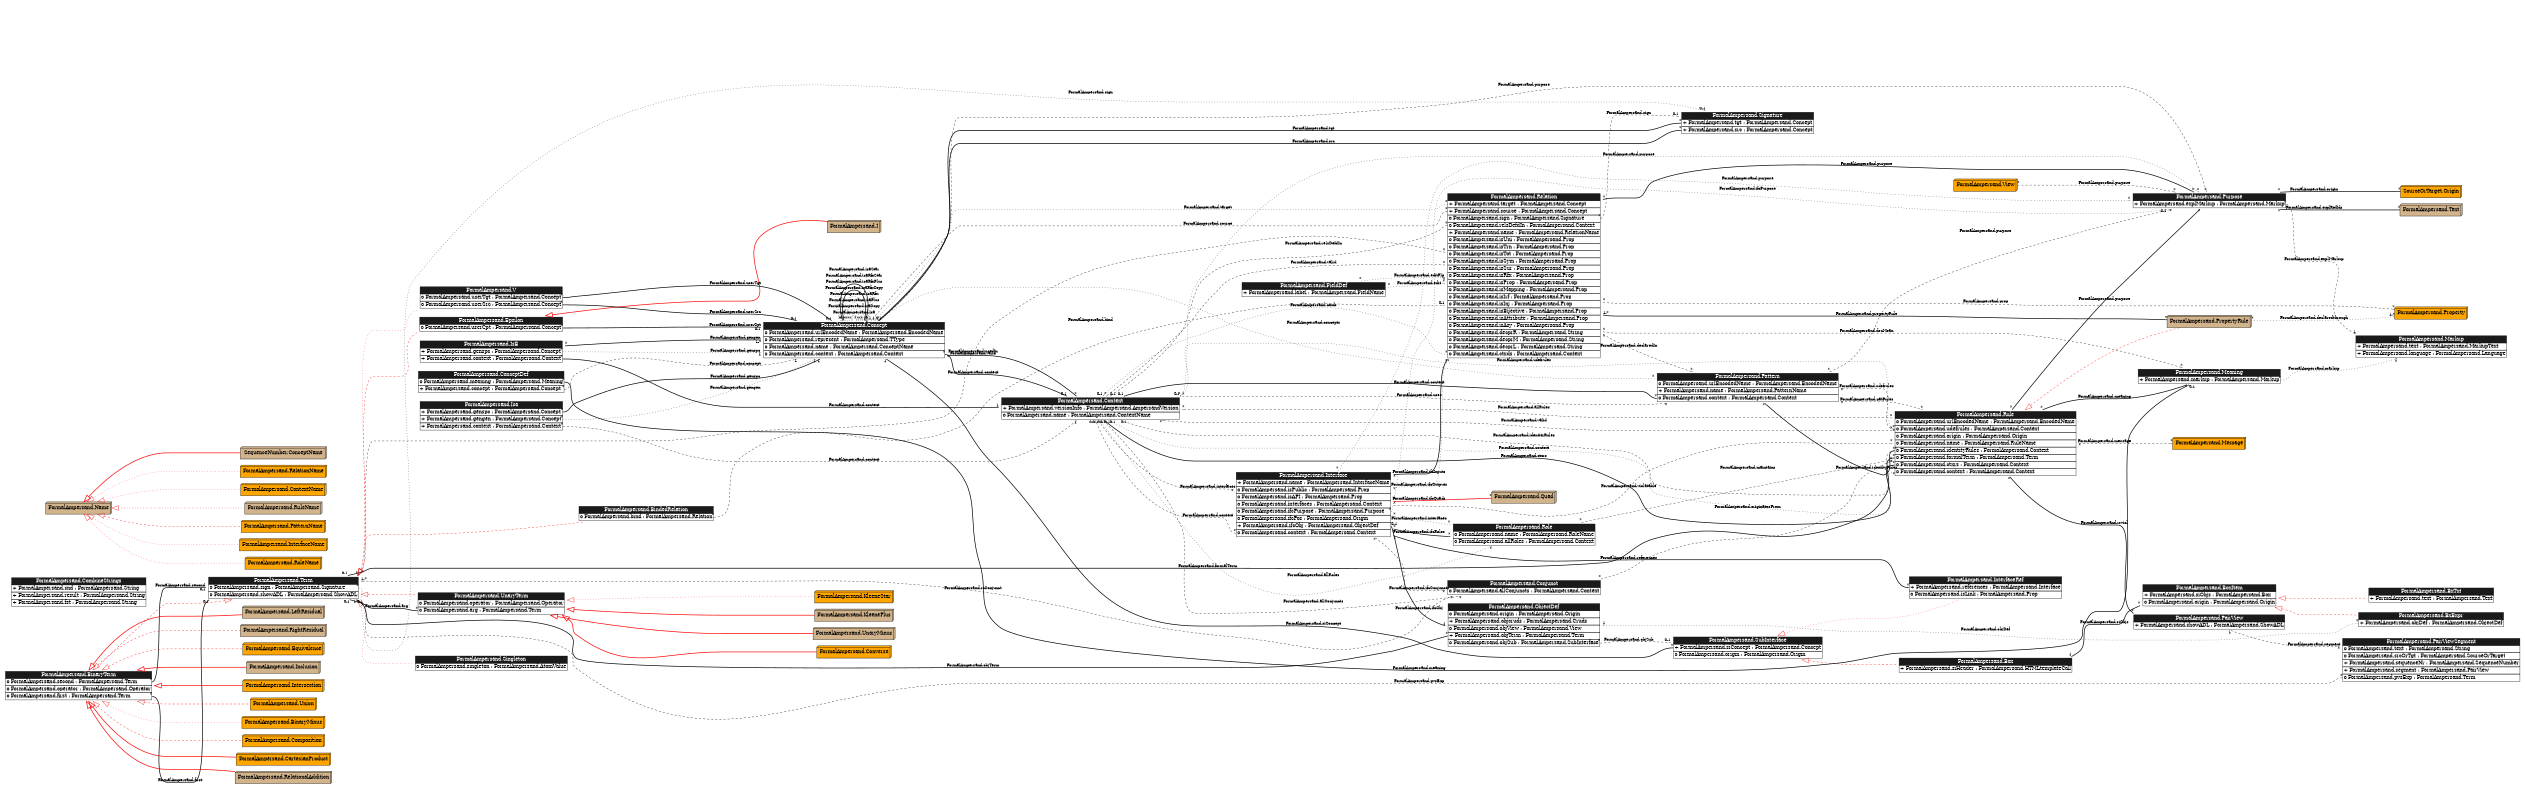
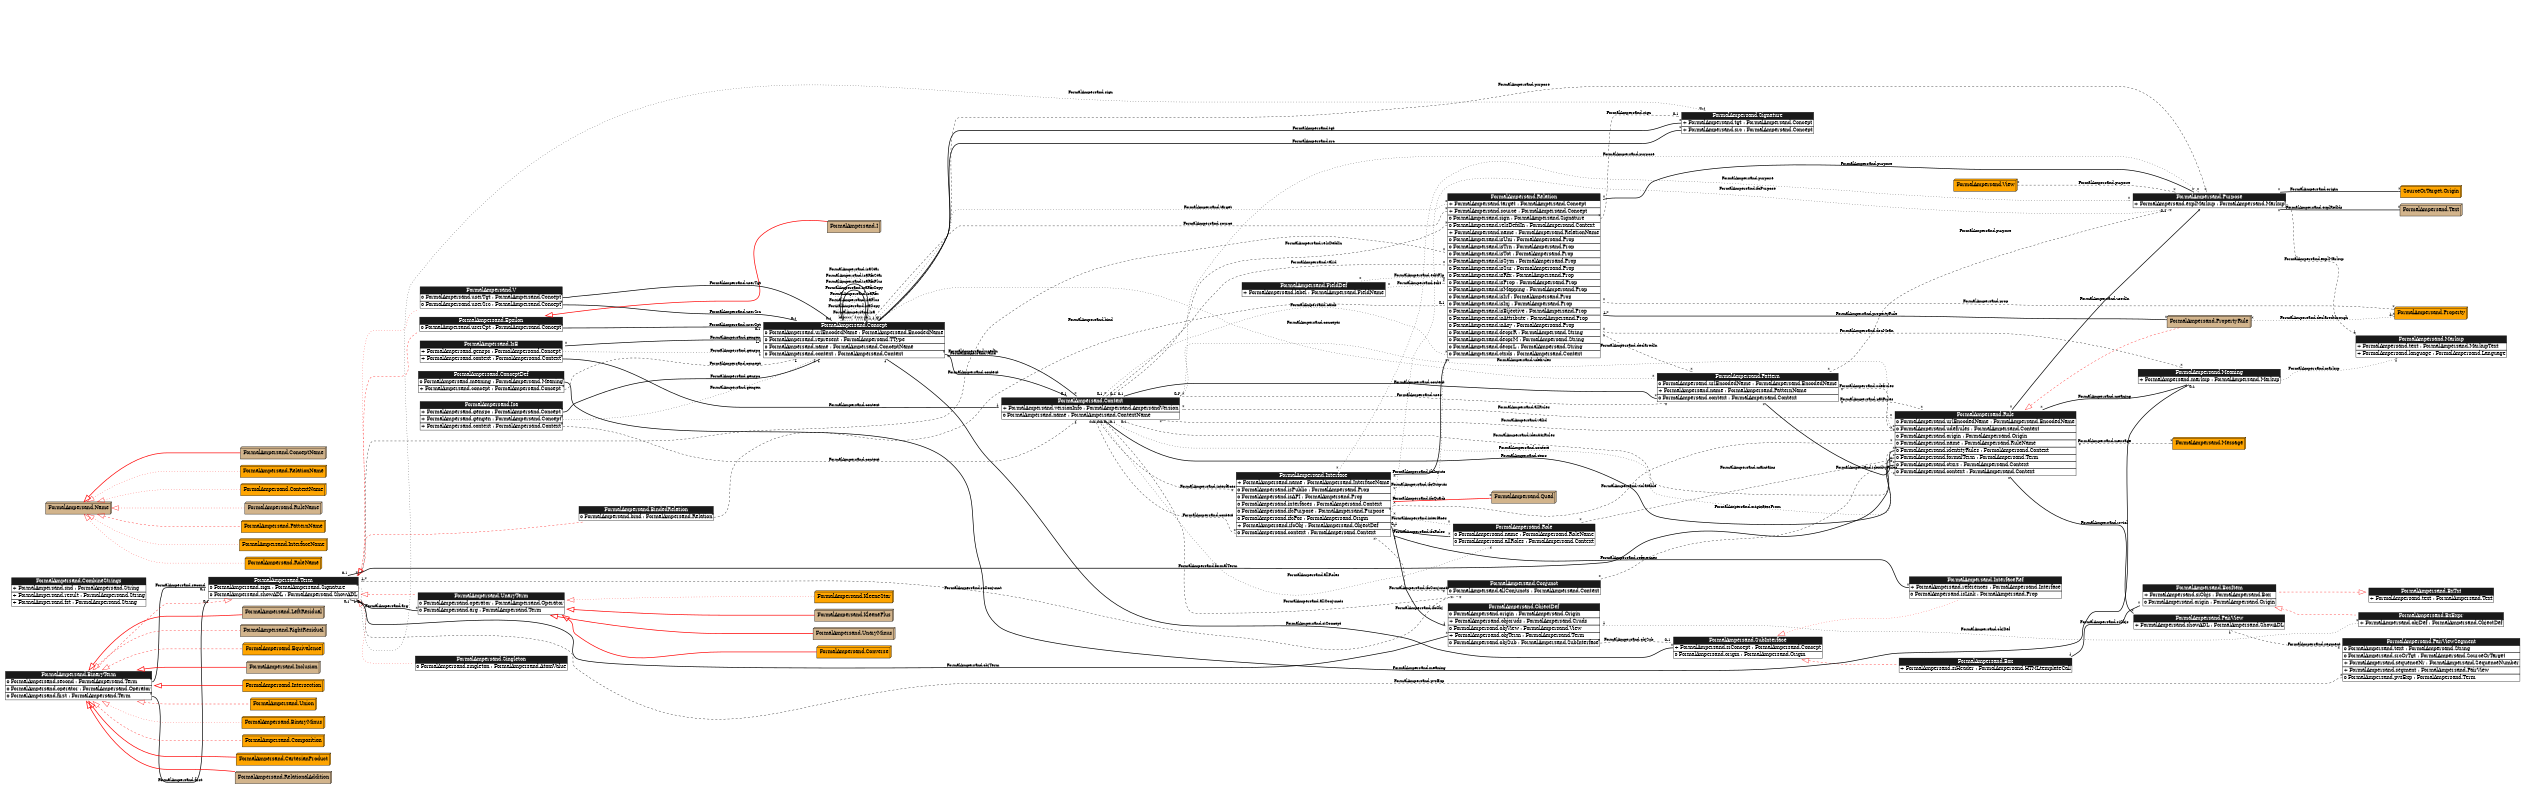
edge "FormalAmpersand.Rule" -> "FormalAmpersand.Purpose": label "FormalAmpersand.purpose" -> "FormalAmpersand.usedIn"
node "SequenceNumber.ConceptName": label "SequenceNumber.ConceptName" -> "FormalAmpersand.ConceptName"
edge "FormalAmpersand.BxTxt" -> "FormalAmpersand.BoxItem": reversed
